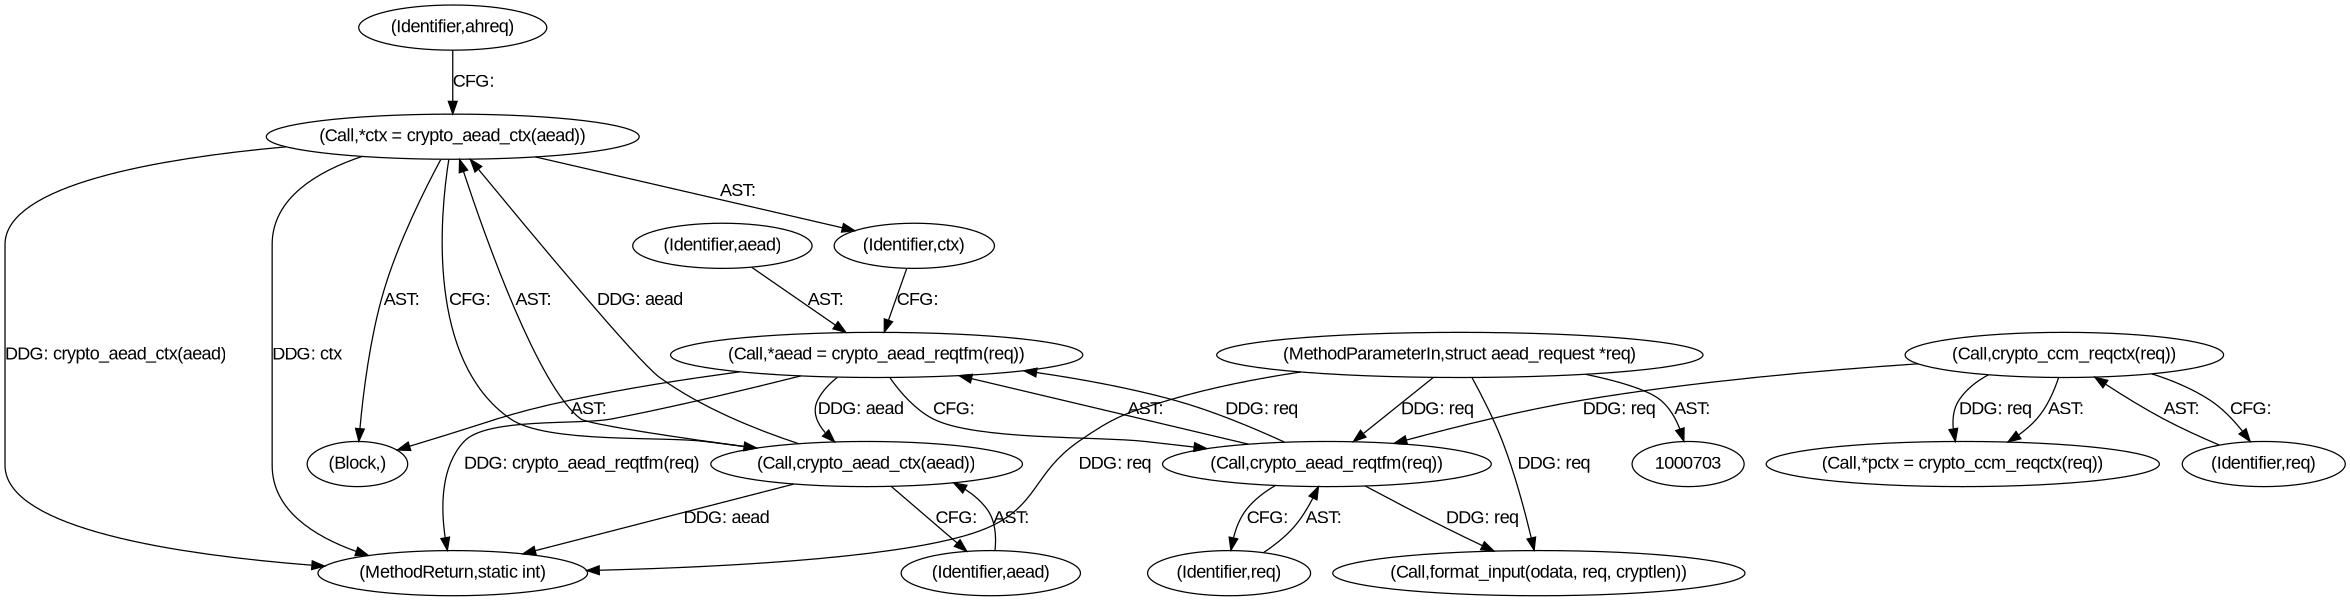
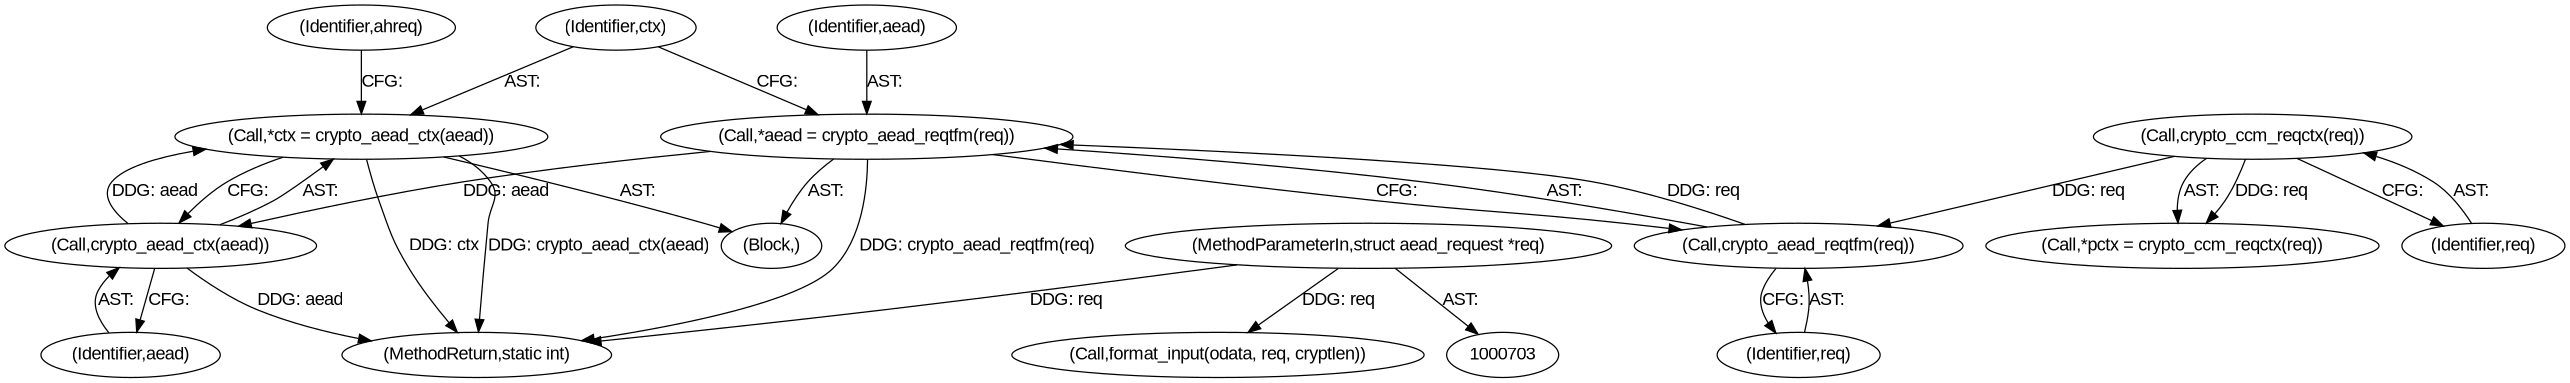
edge "(Call,*ctx = crypto_aead_ctx(aead))" -> "(Identifier,ctx)": reversed
edge "(MethodParameterIn,struct aead_request *req)" -> "(Call,crypto_aead_reqtfm(req))": removed, label "DDG: req"
edge "(Call,crypto_aead_reqtfm(req))" -> "(Call,format_input(odata, req, cryptlen))": removed, label "DDG: req"
